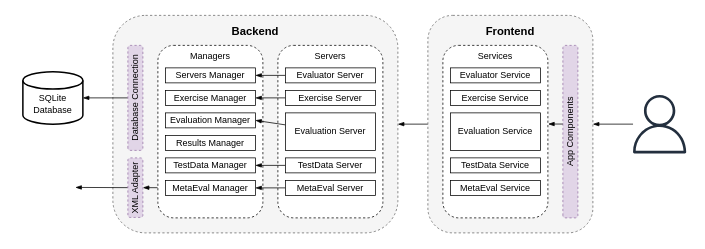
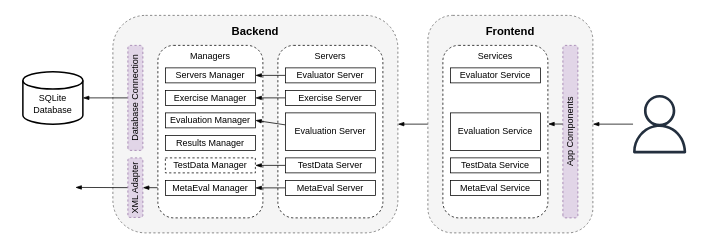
node "Exercise Service": removed
node "TestData Manager": style solid -> dashed
